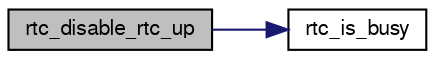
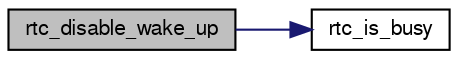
node "rtc_disable_rtc_up": label "rtc_disable_rtc_up" -> "rtc_disable_wake_up"
